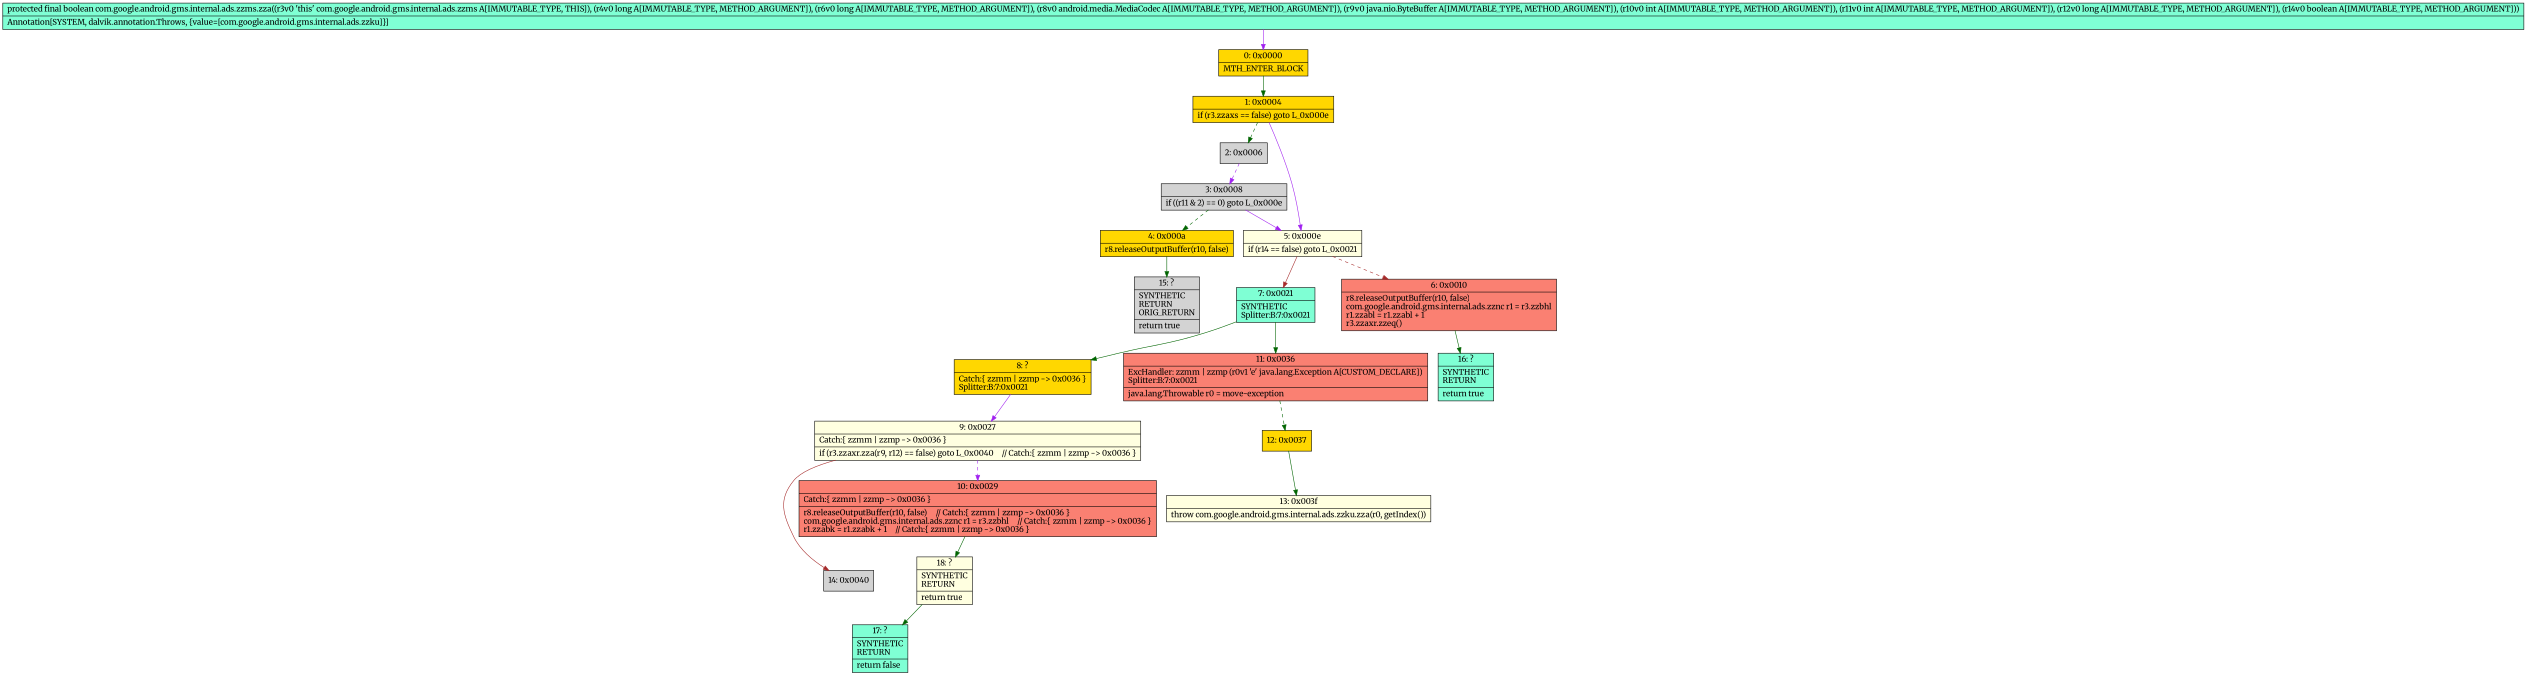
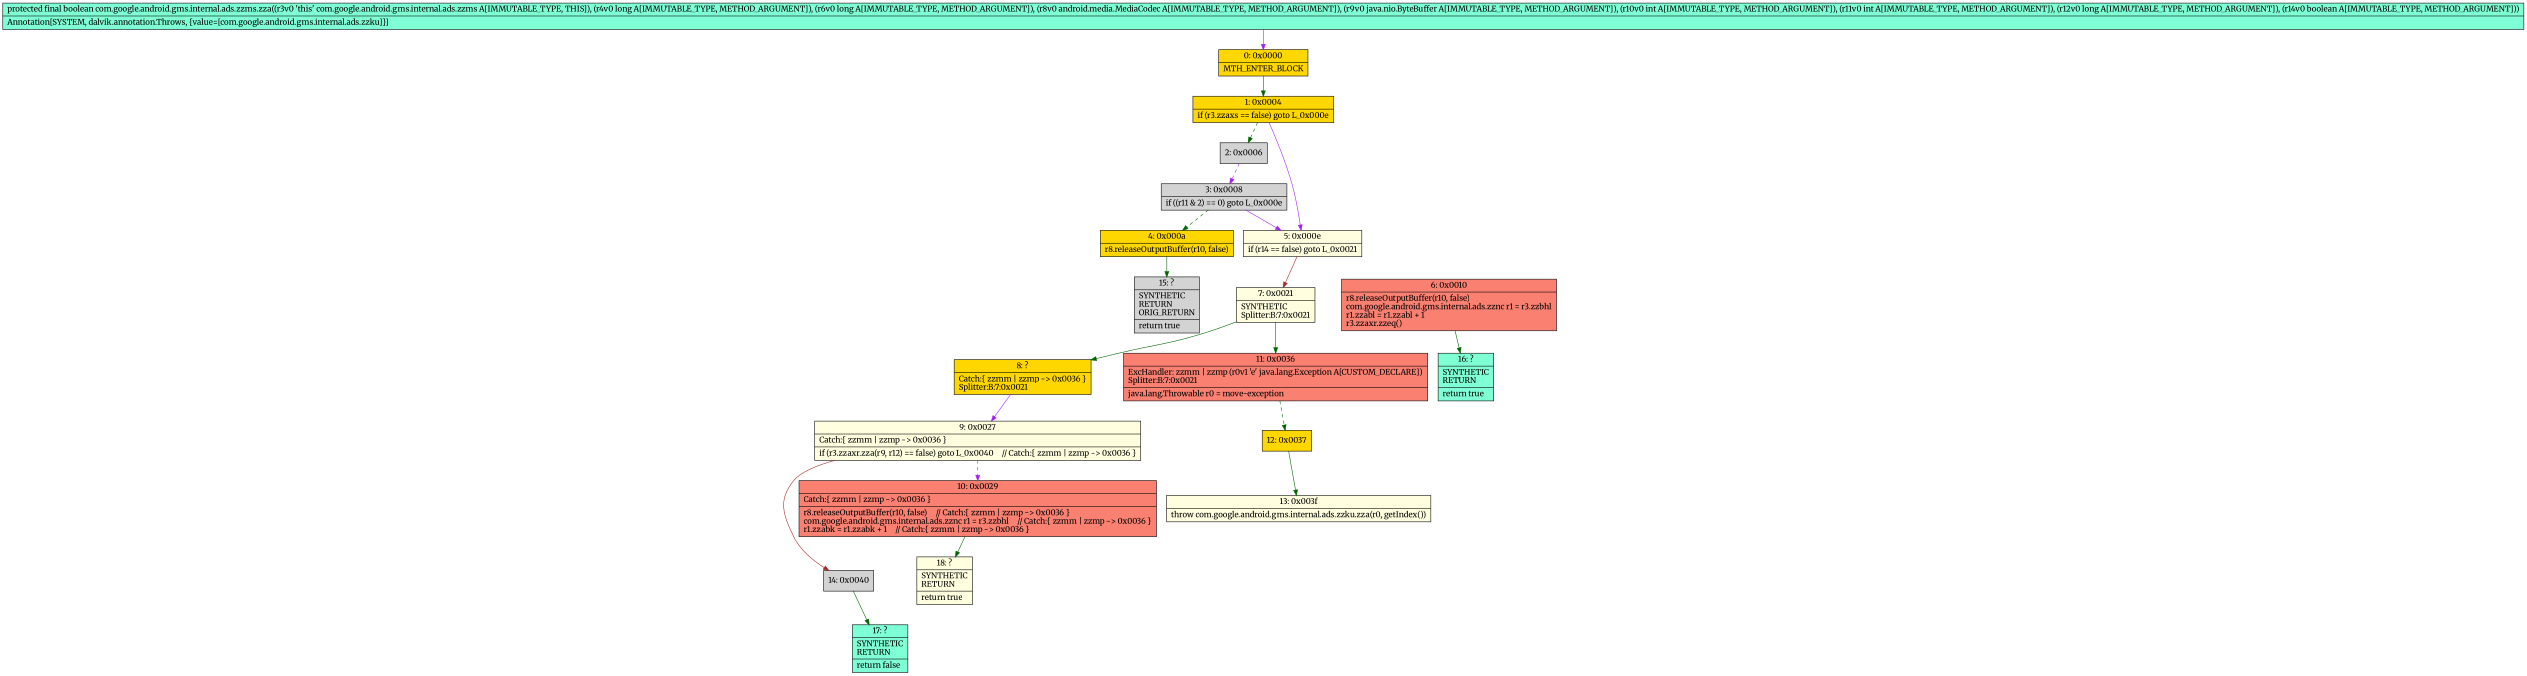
edge "5: 0x000e" -> "6: 0x0010": removed
node "7: 0x0021": fillcolor aquamarine -> lightyellow
edge "18: ?" -> "17: ?": now "14: 0x0040" -> "17: ?"
